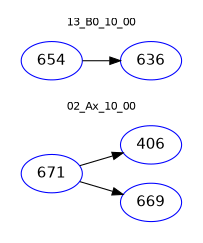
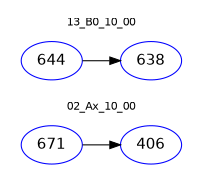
node "654": label "654" -> "644"
node "636": label "636" -> "638"
node "669": removed
